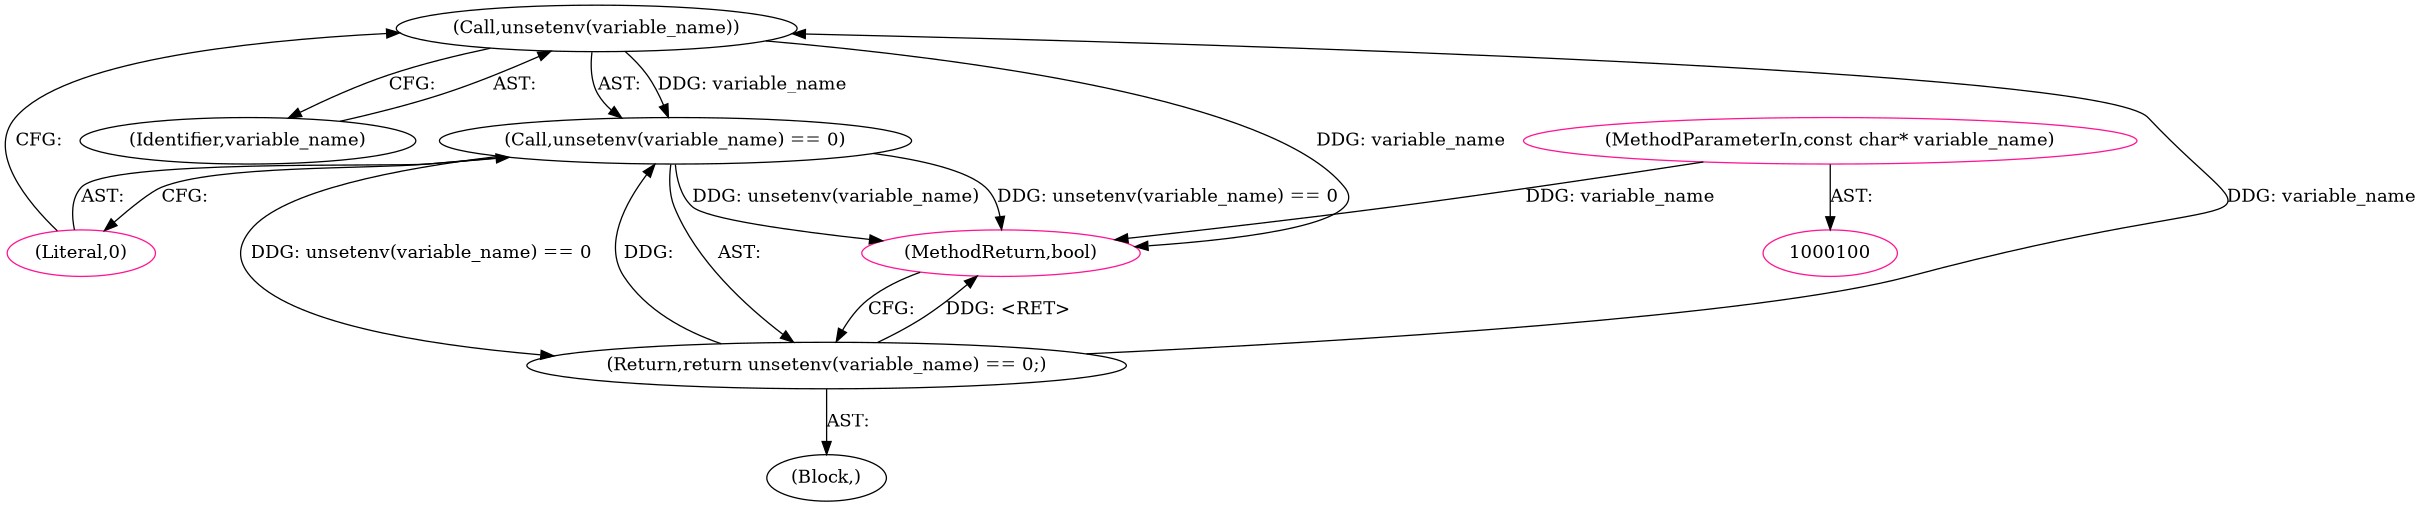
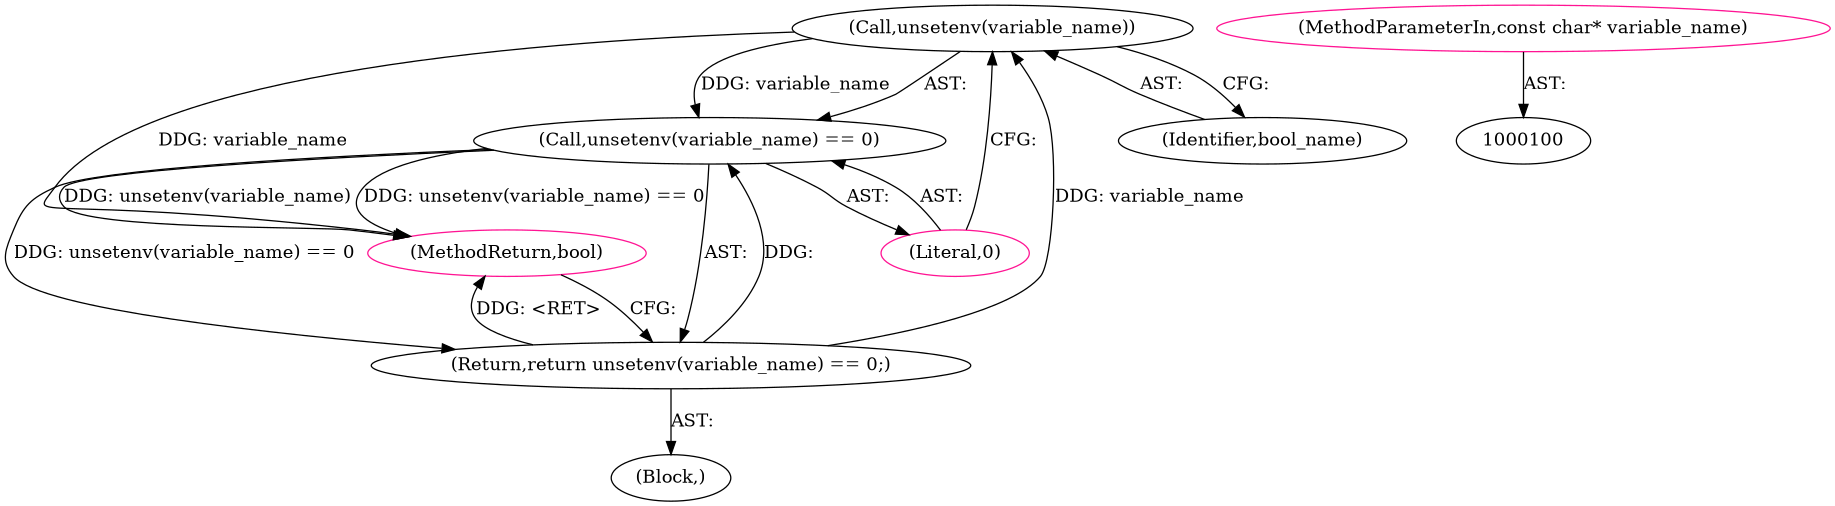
node "(Identifier,variable_name)": label "(Identifier,variable_name)" -> "(Identifier,bool_name)"
edge "(Call,unsetenv(variable_name) == 0)" -> "(Literal,0)": label "CFG: " -> "AST: "
edge "(MethodParameterIn,const char* variable_name)" -> "(MethodReturn,bool)": removed, label "DDG: variable_name"
node "1000100": color deeppink -> black
